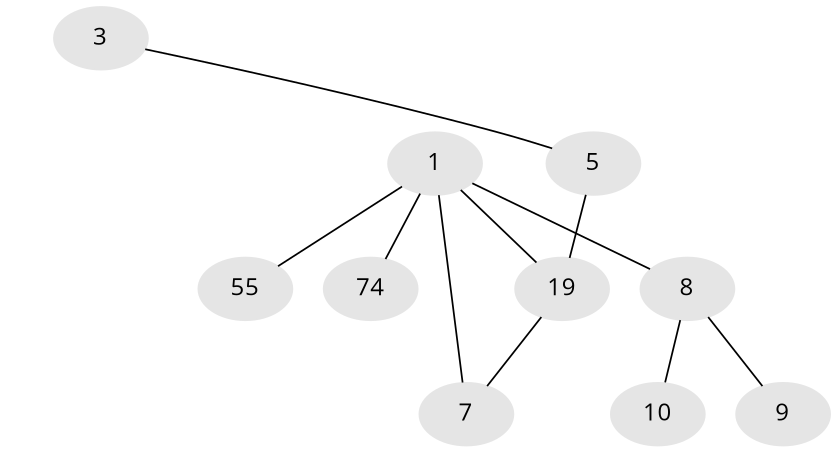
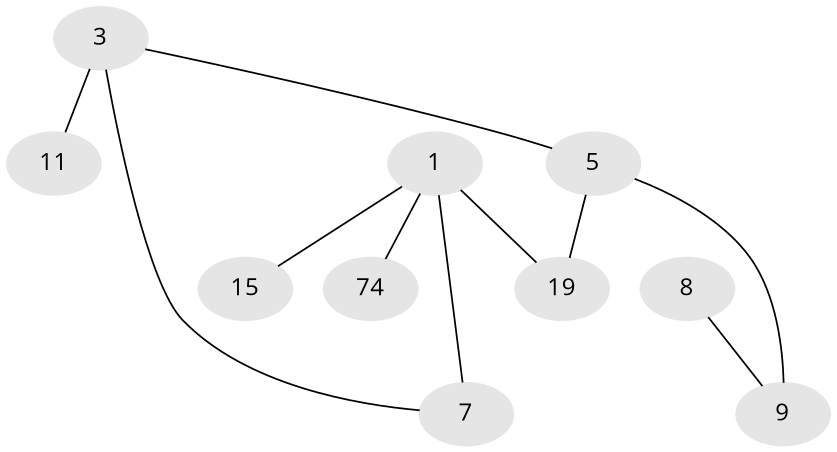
node "11": added
edge "1" -- "8": removed
edge "5" -- "9": added
node "55": label "55" -> "15"
edge "19" -- "7": now "3" -- "7"
node "10": removed
